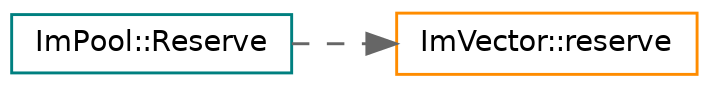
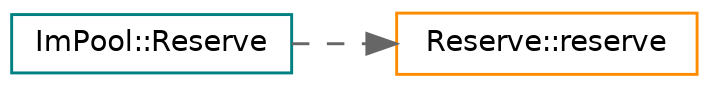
node "ImVector::reserve": label "ImVector::reserve" -> "Reserve::reserve"
